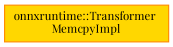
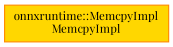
node "onnxruntime::Transformer MemcpyImpl": label "onnxruntime::Transformer MemcpyImpl" -> "onnxruntime::MemcpyImpl MemcpyImpl"
